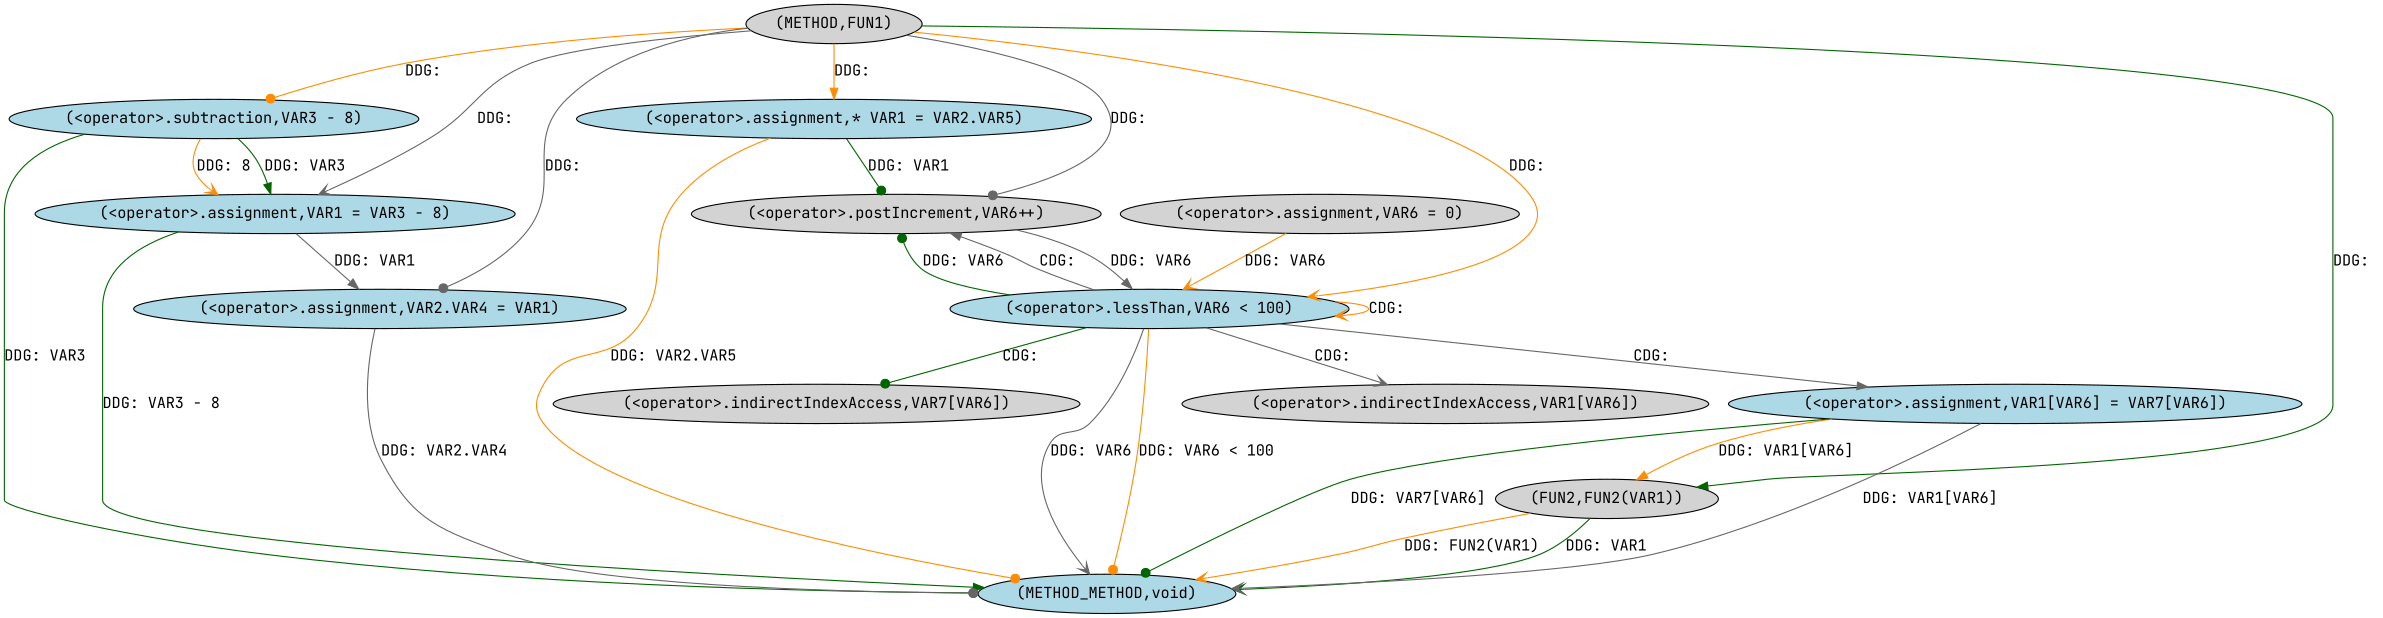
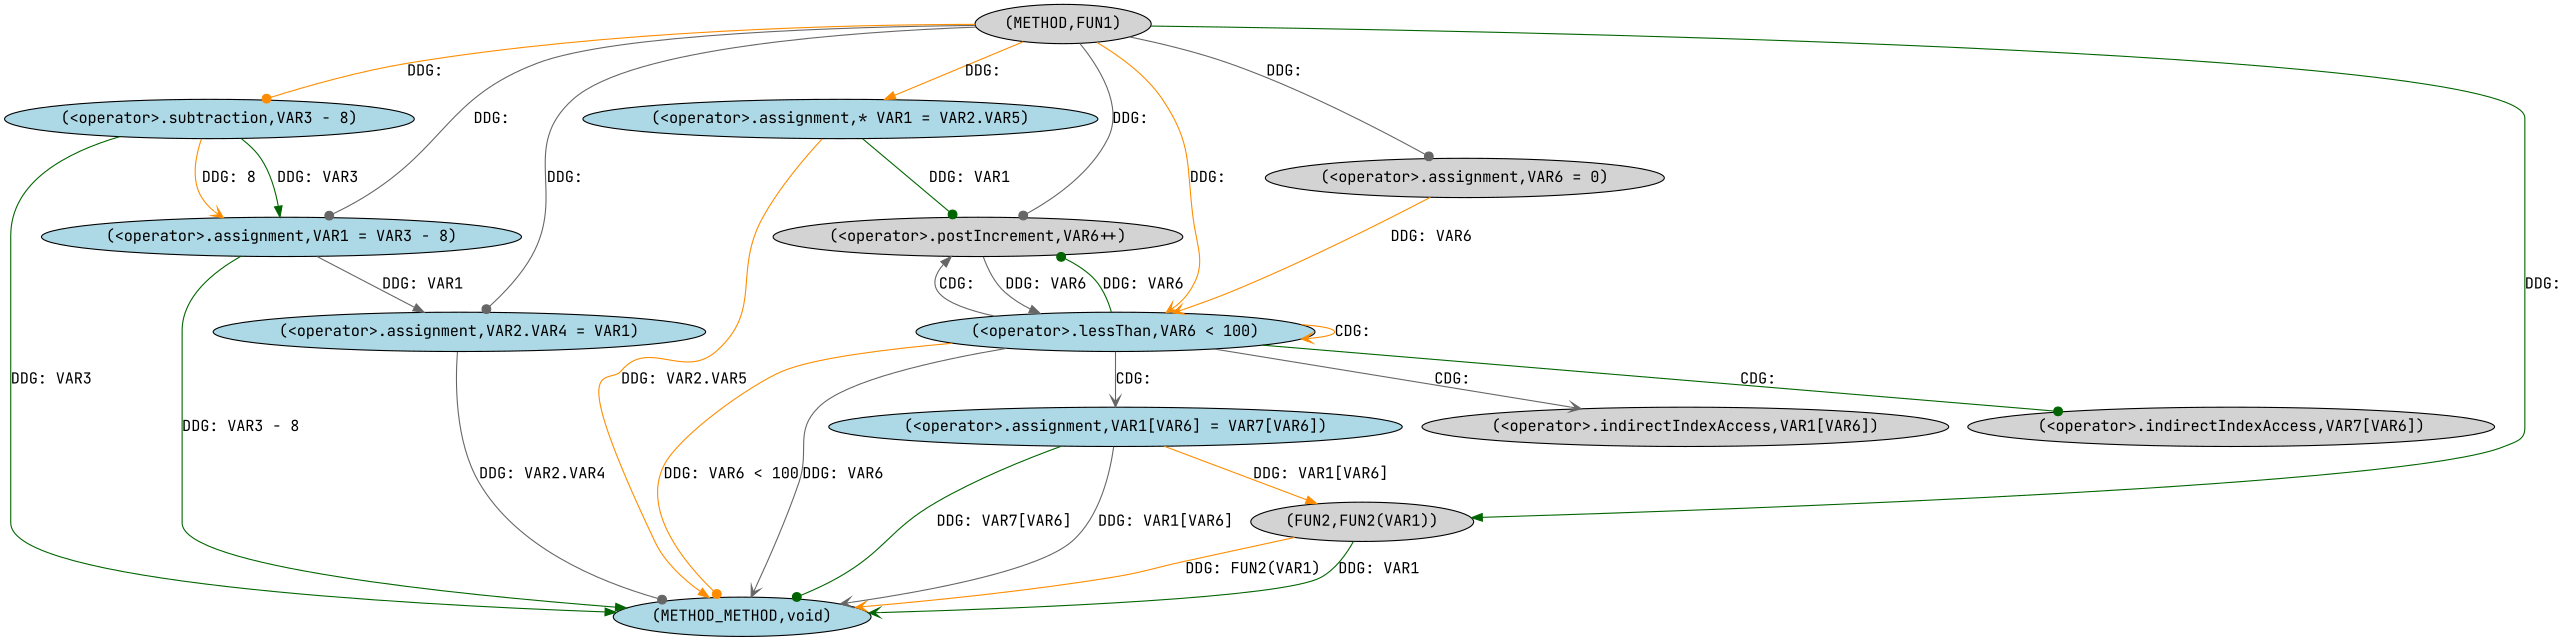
edge "(METHOD,FUN1)" -> "(<operator>.assignment,VAR1 = VAR3 - 8)": arrowhead vee -> dot
edge "(METHOD,FUN1)" -> "(<operator>.assignment,VAR6 = 0)": added, label "DDG:"
edge "(<operator>.lessThan,VAR6 < 100)" -> "(<operator>.assignment,VAR1[VAR6] = VAR7[VAR6])": arrowhead normal -> vee
edge "(<operator>.assignment,* VAR1 = VAR2.VAR5)" -> "(METHOD_METHOD,void)": arrowhead dot -> normal
edge "(<operator>.subtraction,VAR3 - 8)" -> "(METHOD_METHOD,void)": arrowhead dot -> normal
